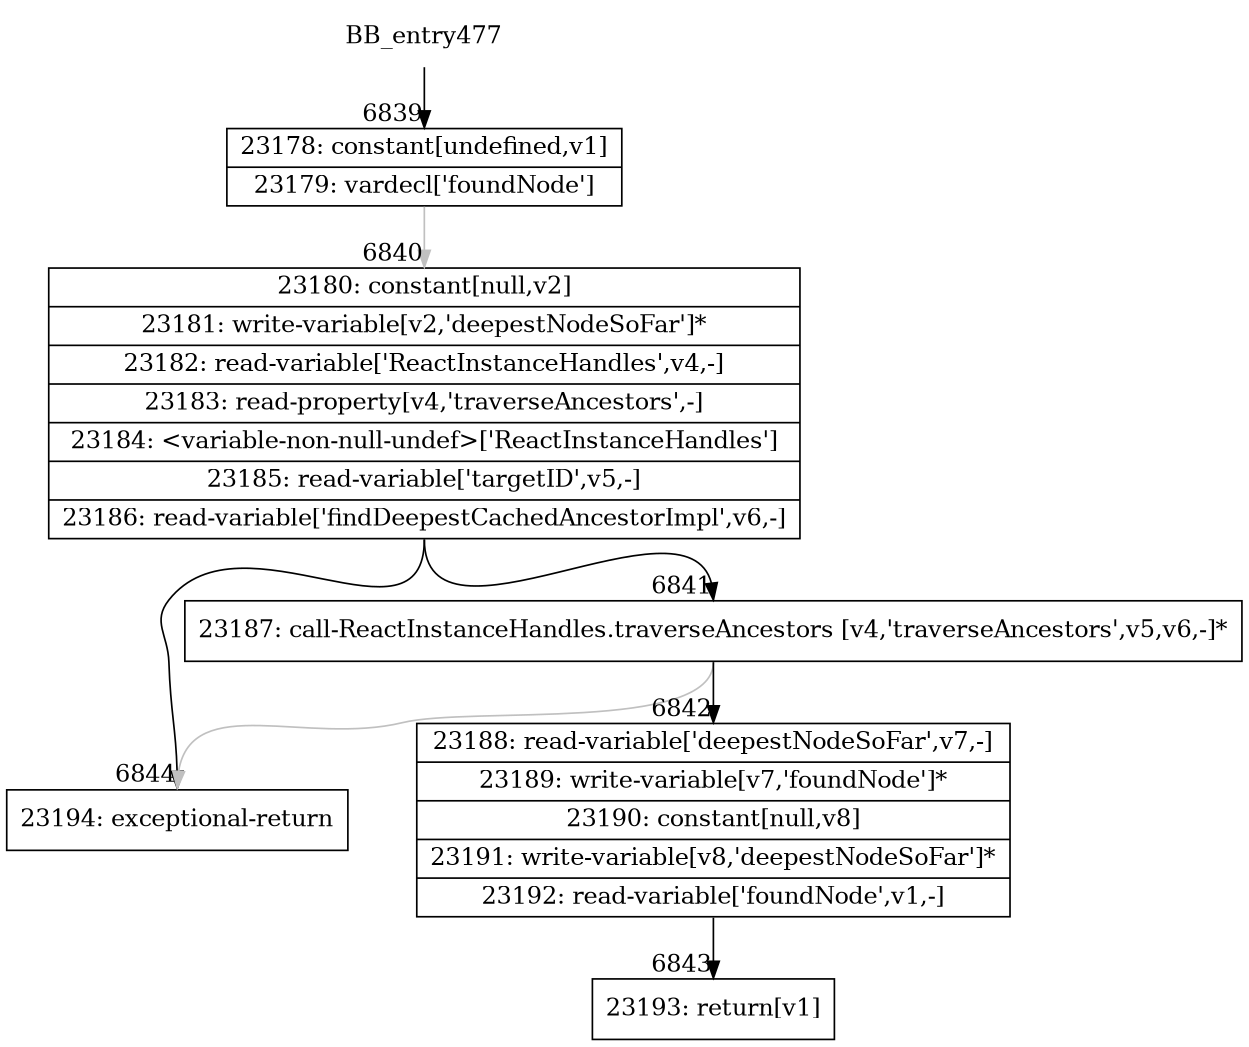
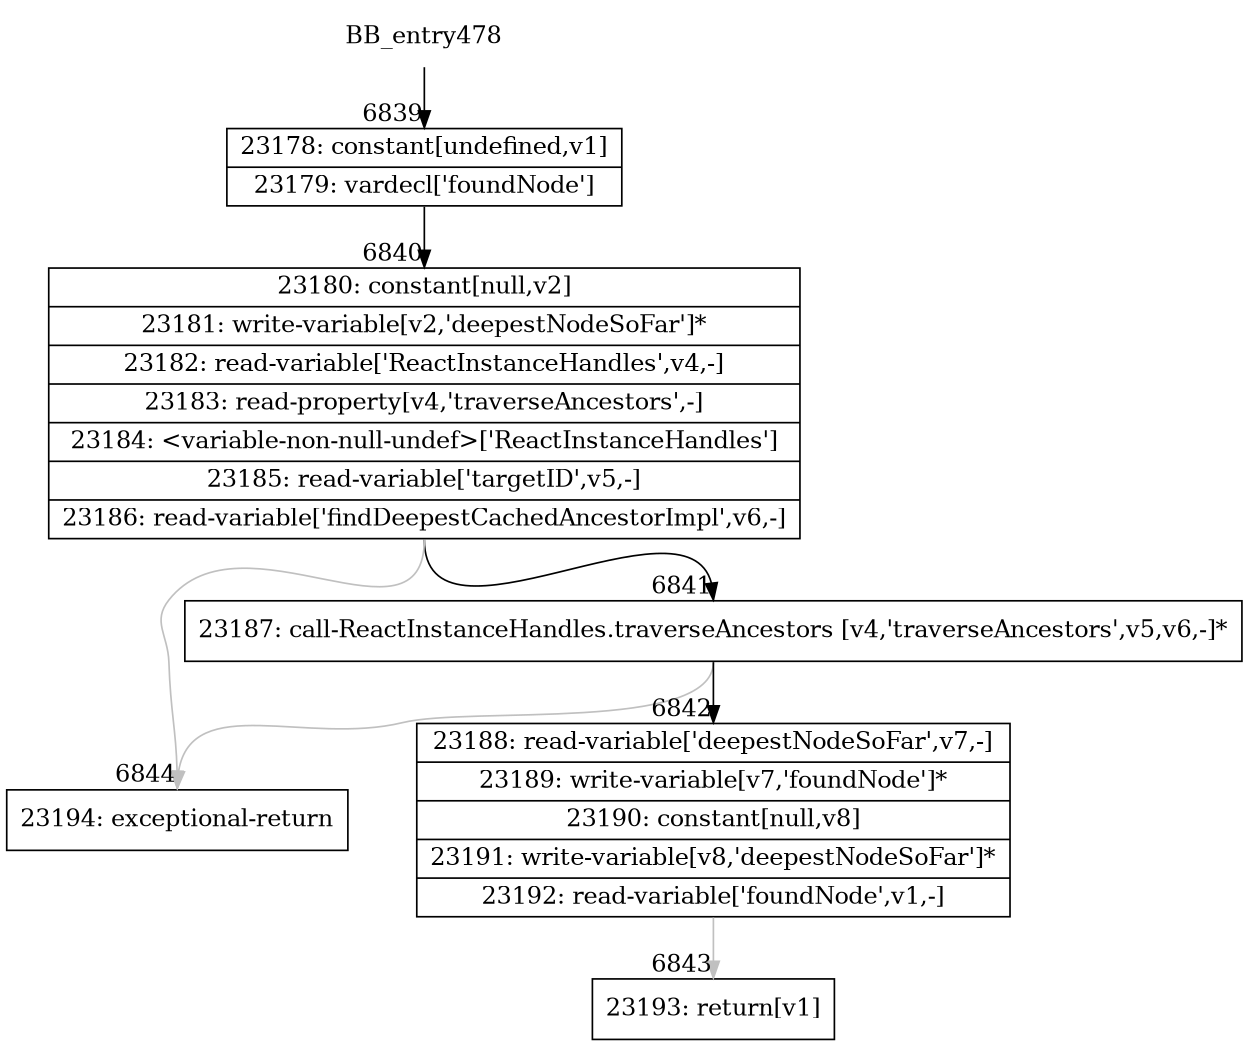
node "BB_entry477": label "BB_entry477" -> "BB_entry478"
edge "23178: constant[undefined,v1]" -> "23180: constant[null,v2]": color gray -> black
edge "23180: constant[null,v2]" -> "23194: exceptional-return": color black -> gray
edge "23188: read-variable['deepestNodeSoFar',v7,-]" -> "23193: return[v1]": color black -> gray
